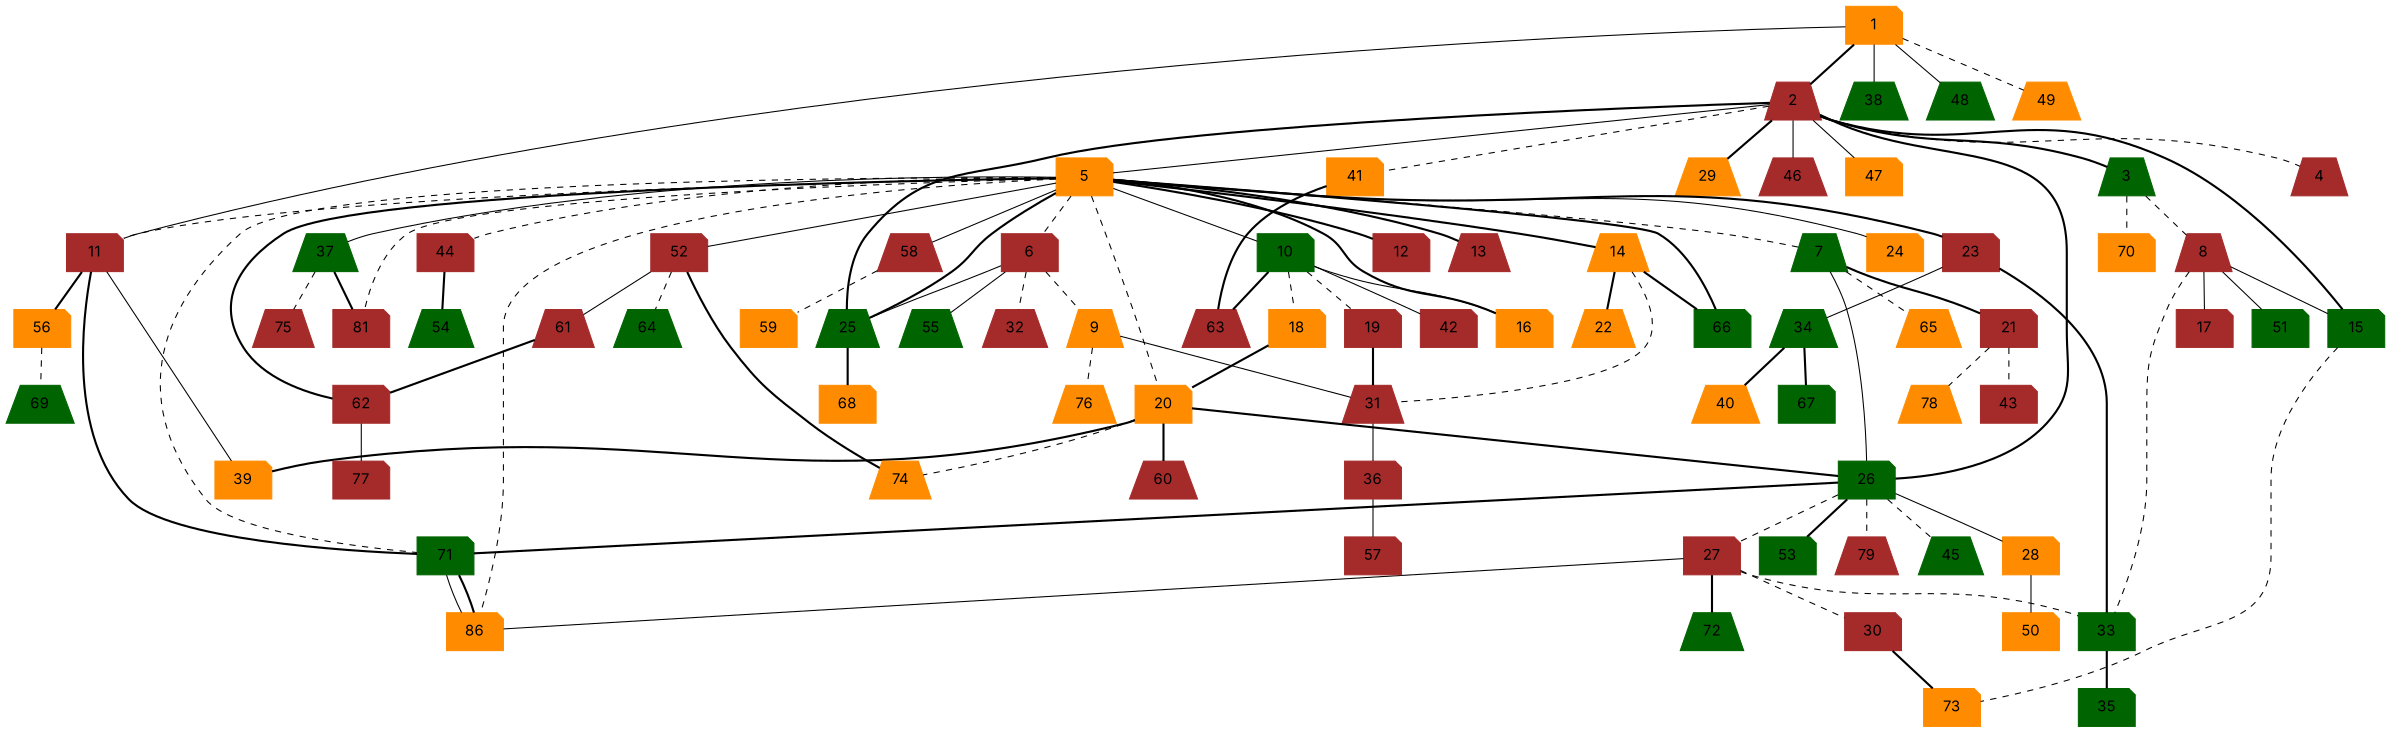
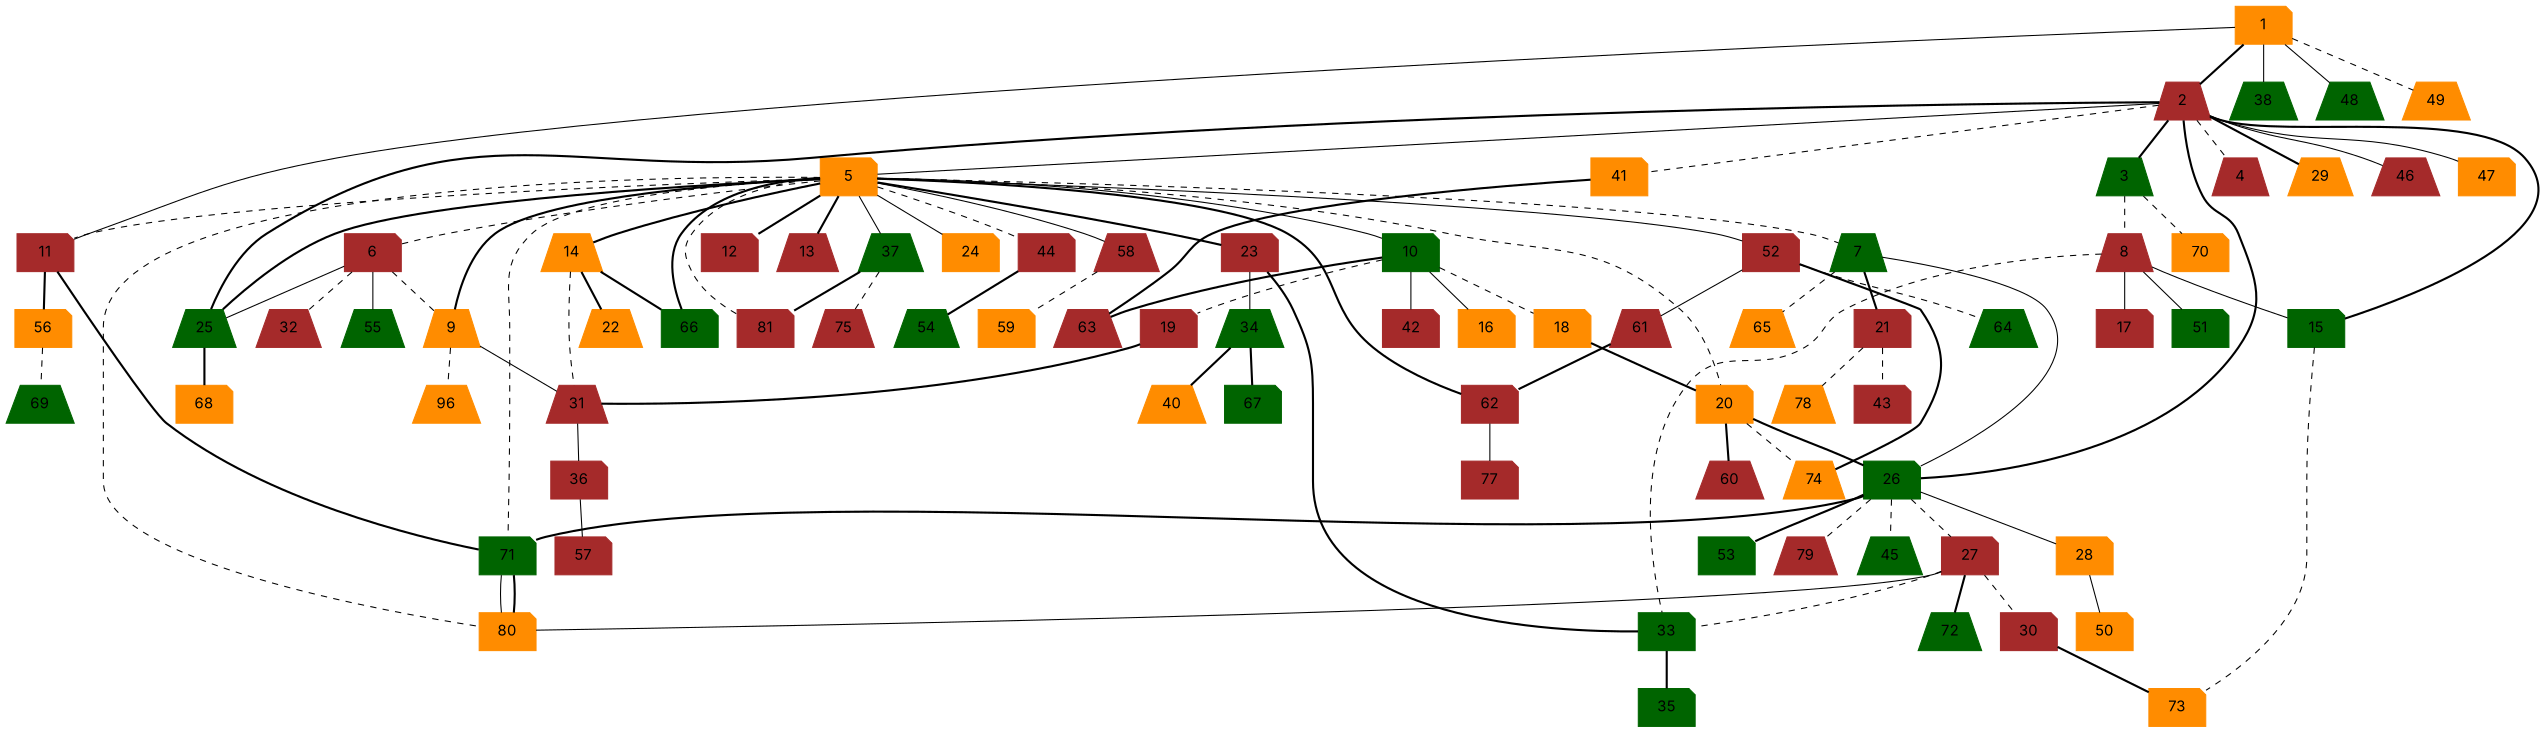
edge "5" -- "16": now "5" -- "9"
node "76": label "76" -> "96"
node "39": removed
node "86": label "86" -> "80"
